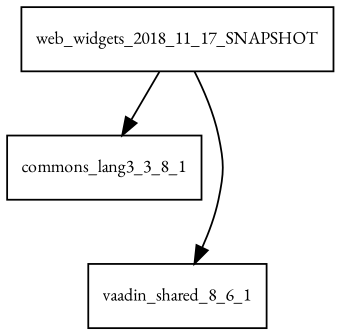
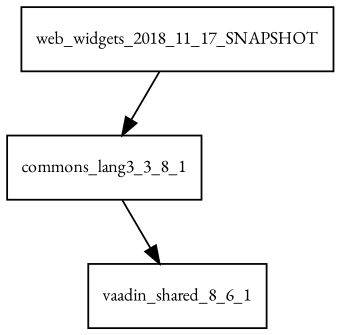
edge "web_widgets_2018_11_17_SNAPSHOT" -> "vaadin_shared_8_6_1": now "commons_lang3_3_8_1" -> "vaadin_shared_8_6_1"
